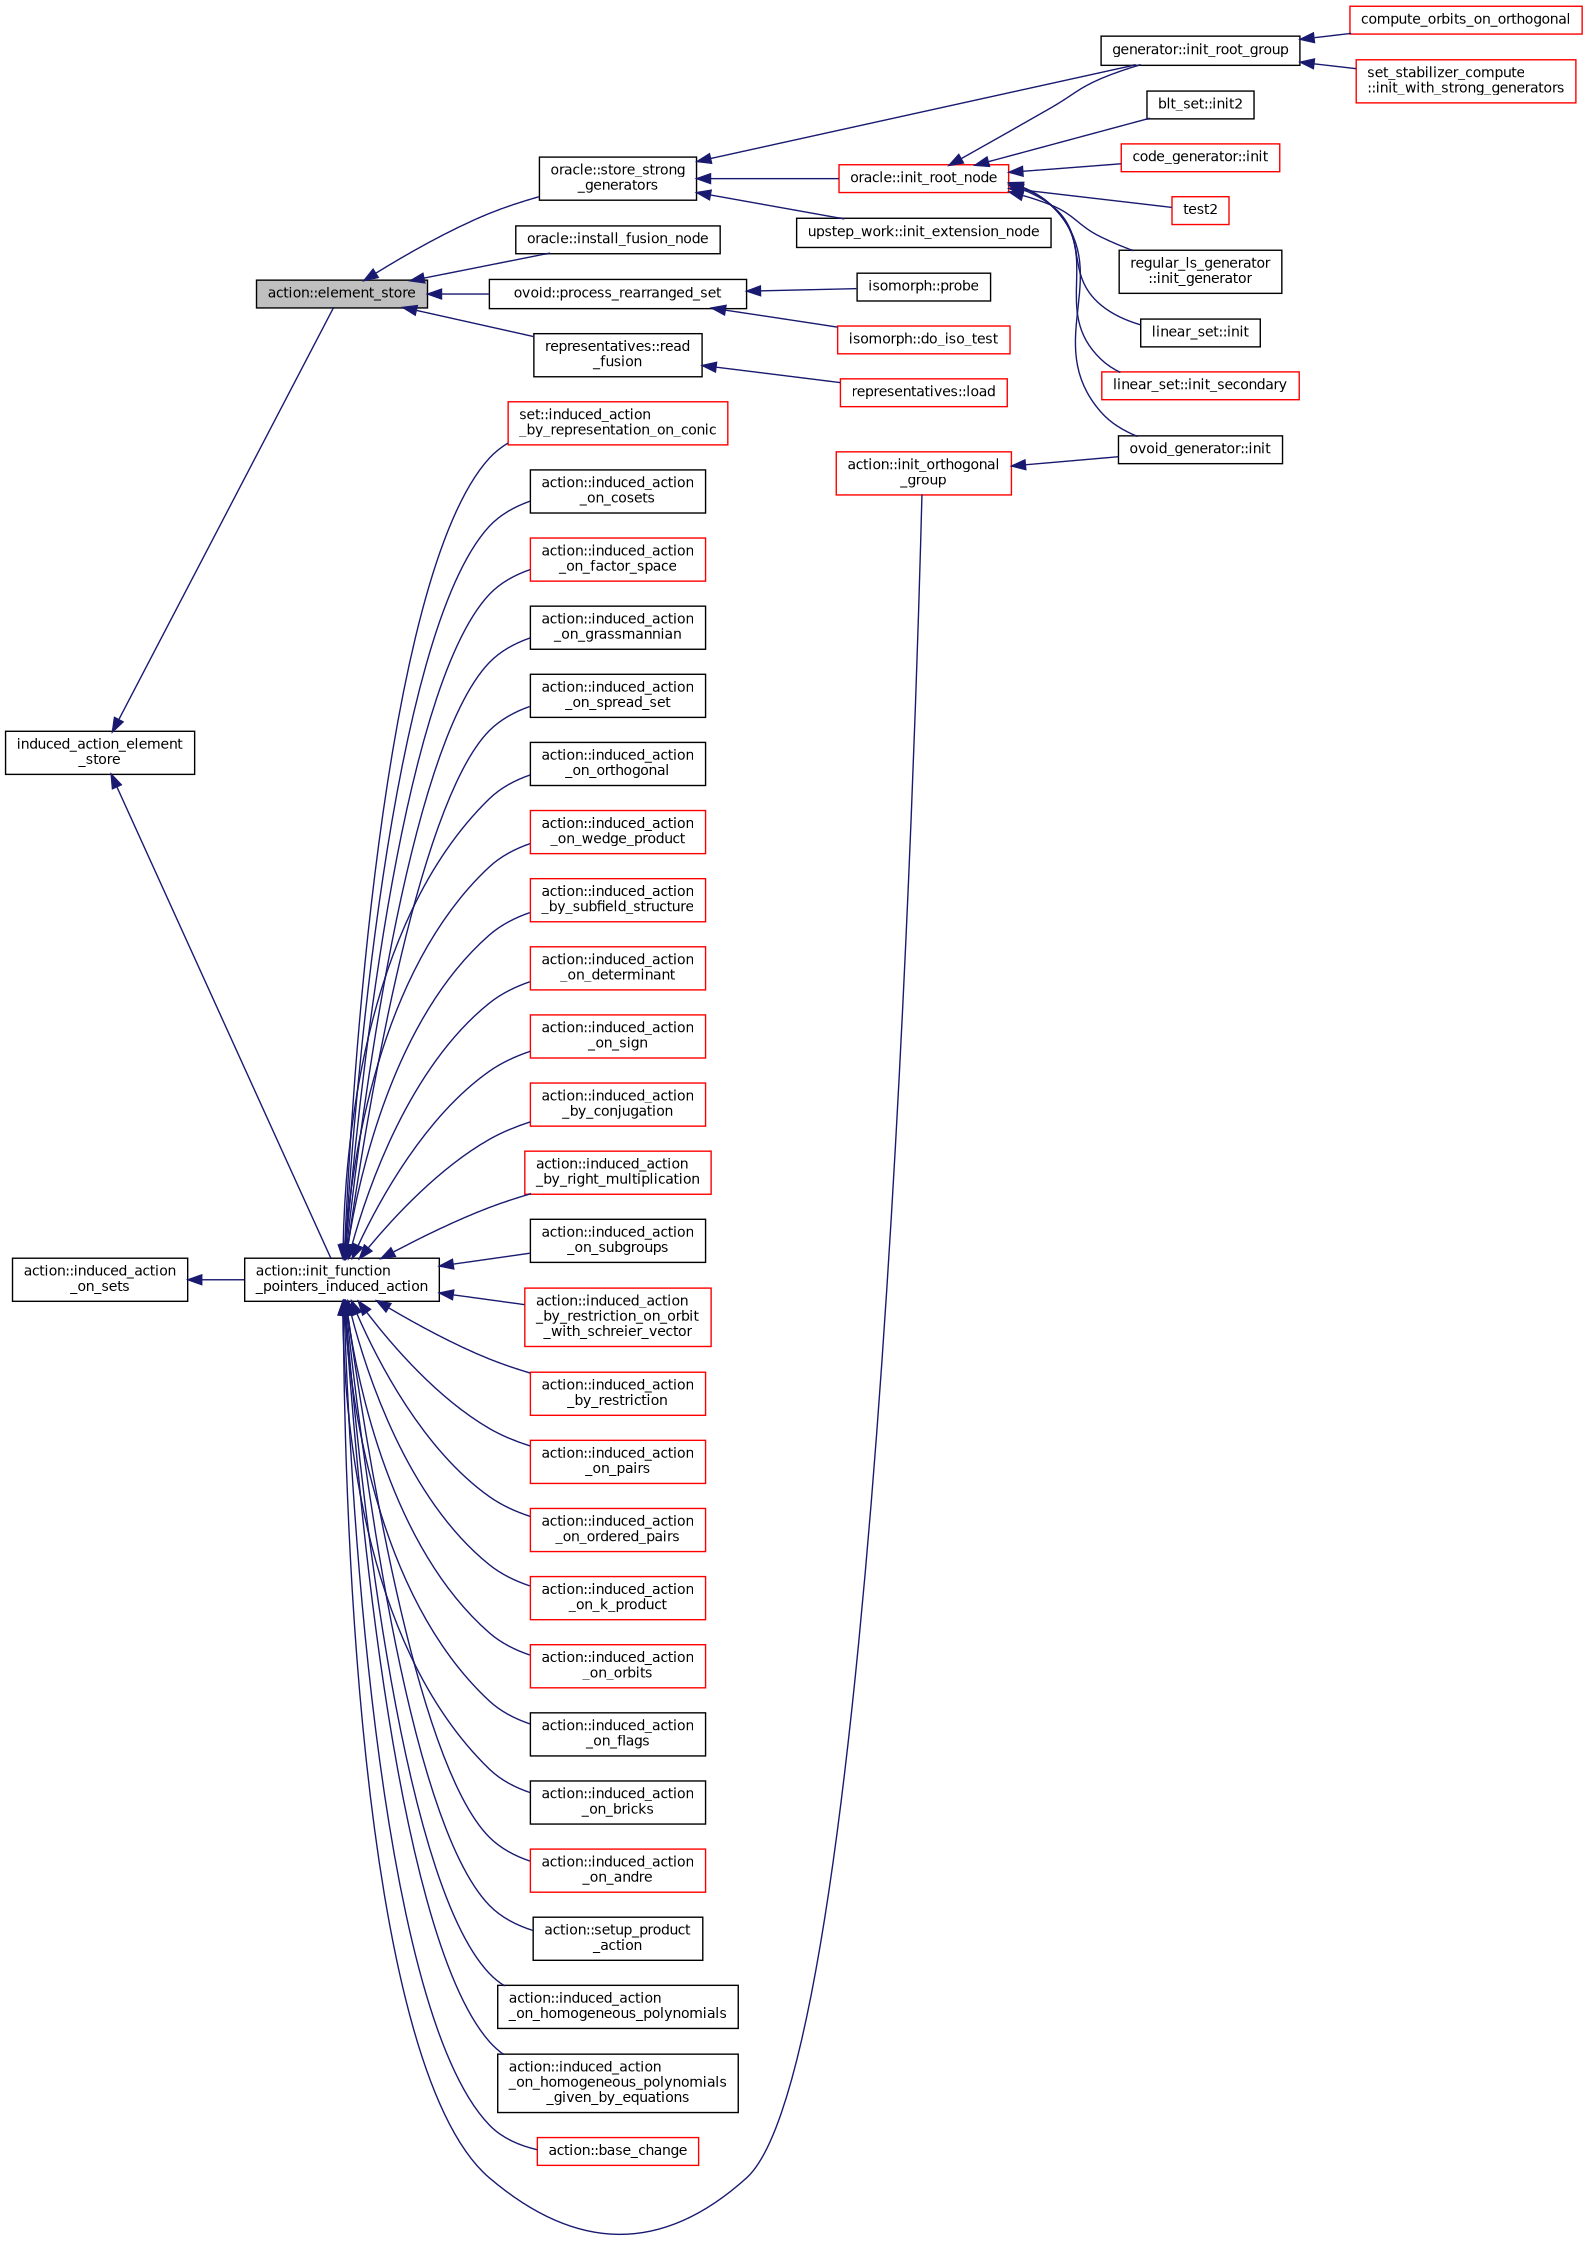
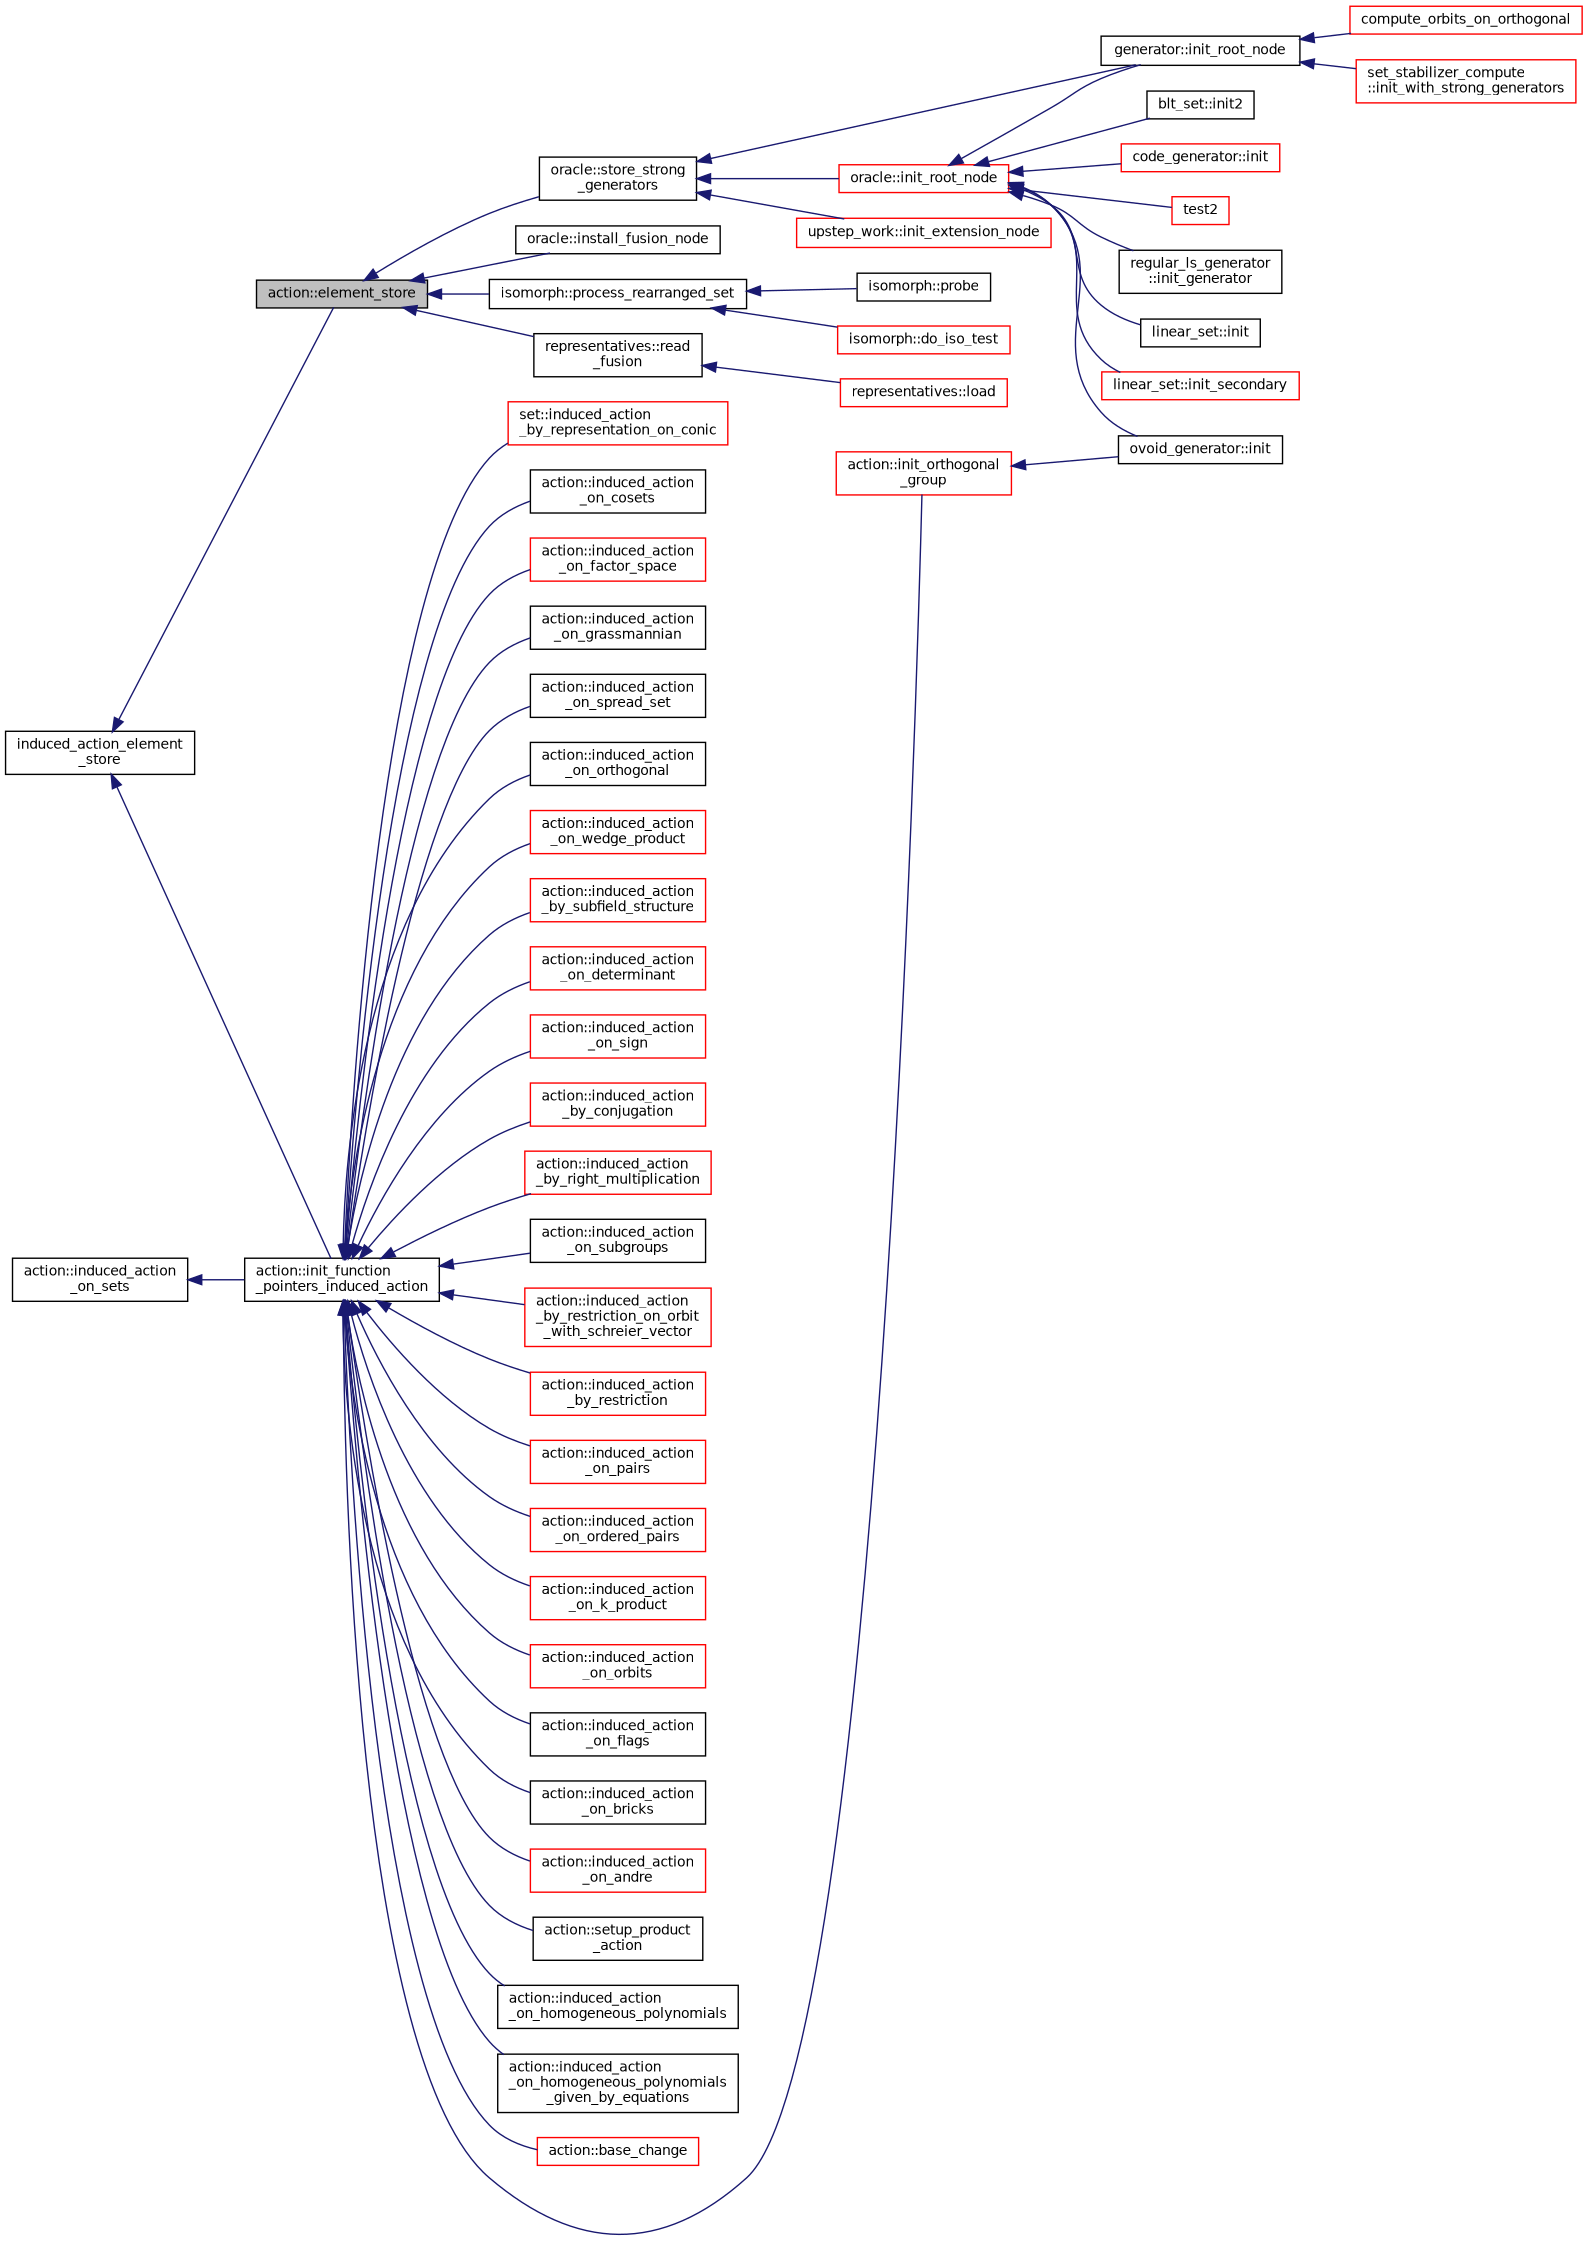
node "generator::init_root_group": label "generator::init_root_group" -> "generator::init_root_node"
node "upstep_work::init_extension_node": color black -> red
node "ovoid::process_rearranged_set": label "ovoid::process_rearranged_set" -> "isomorph::process_rearranged_set"
